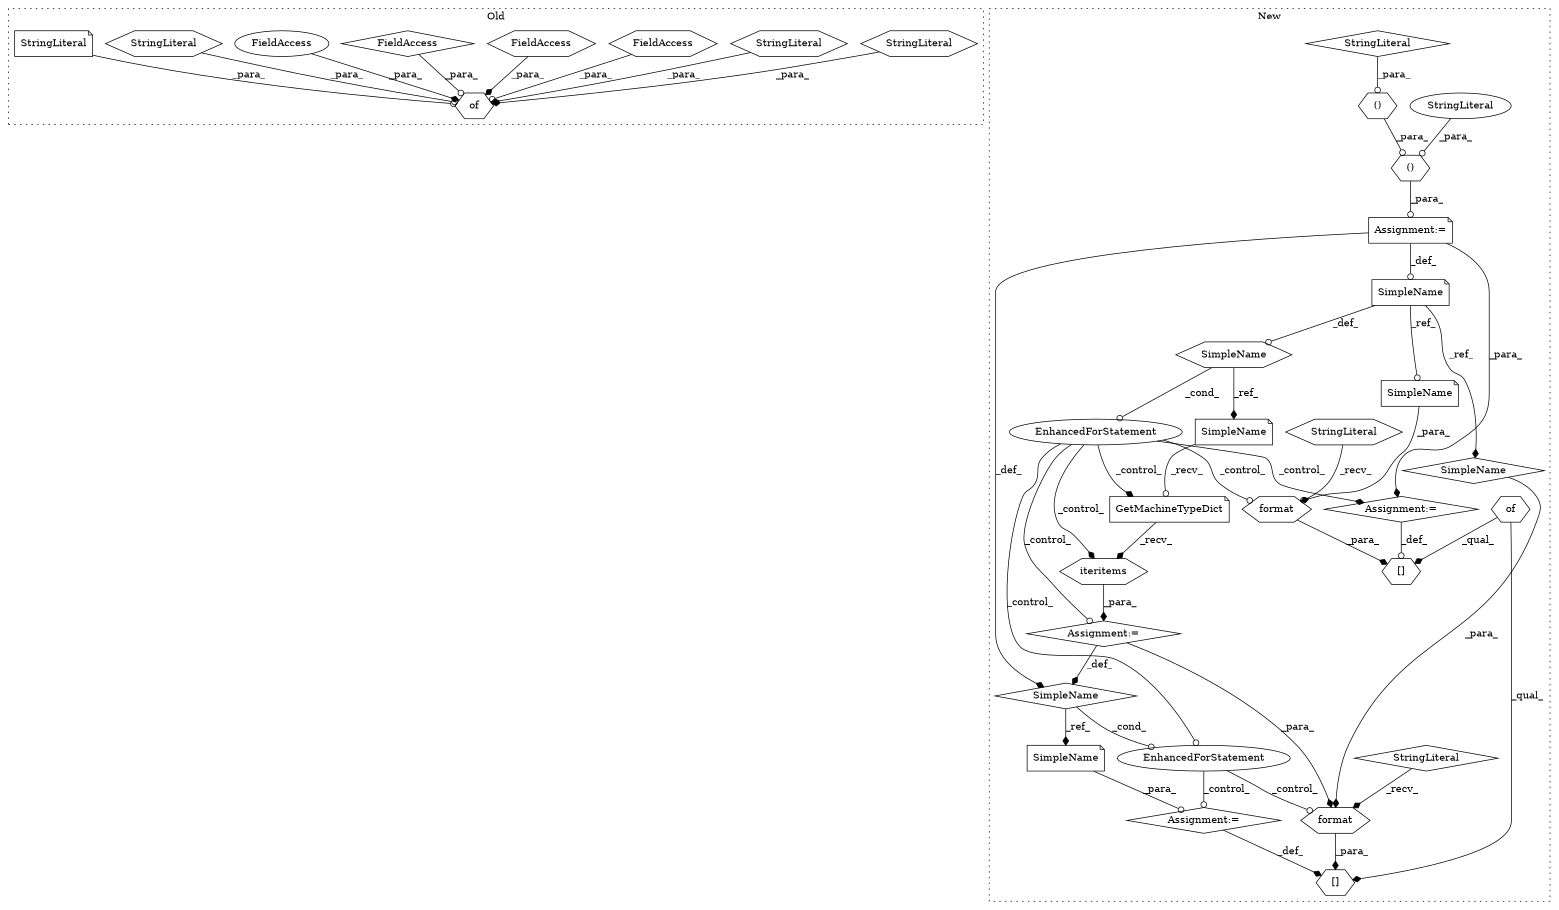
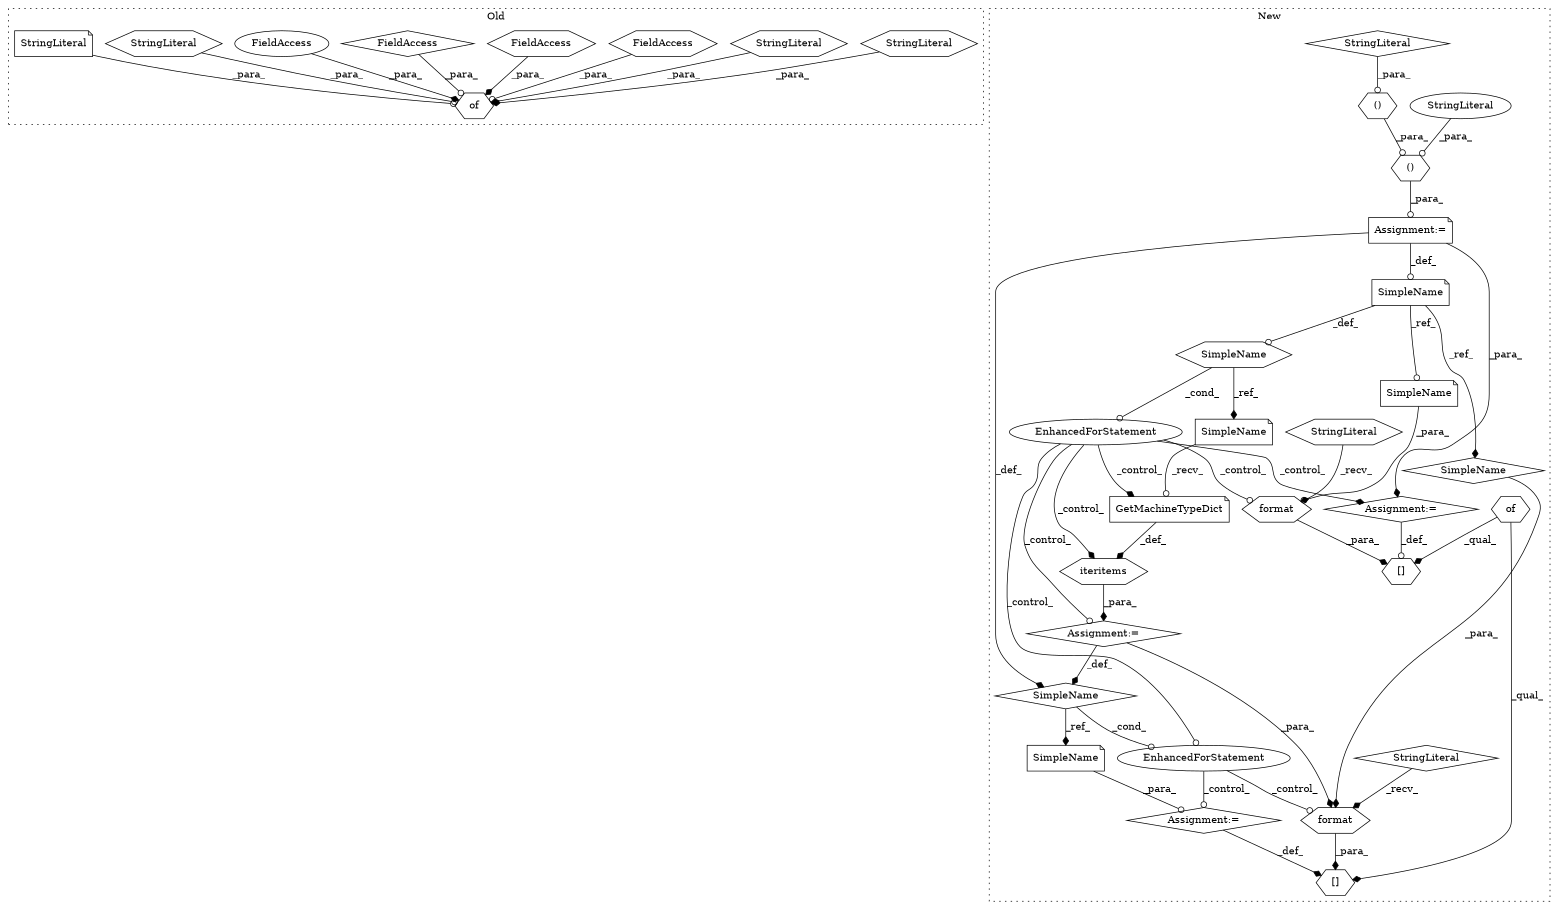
edge "GetMachineTypeDict" -> "iteritems": label "_recv_" -> "_def_"
